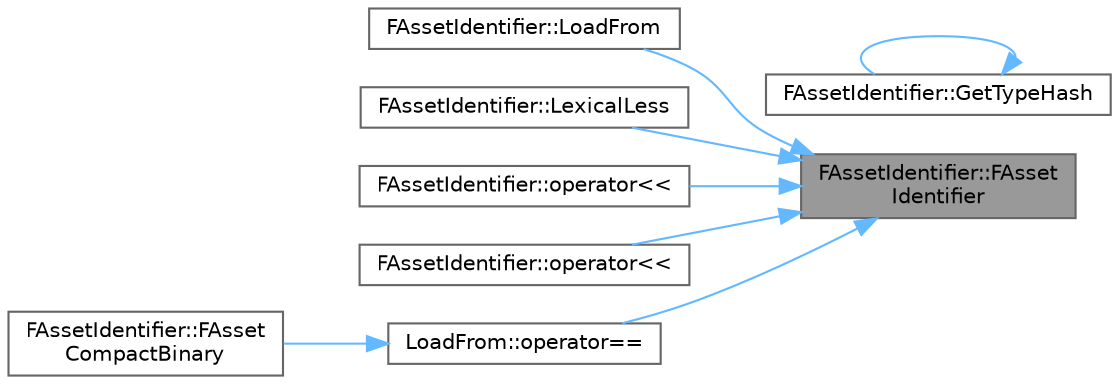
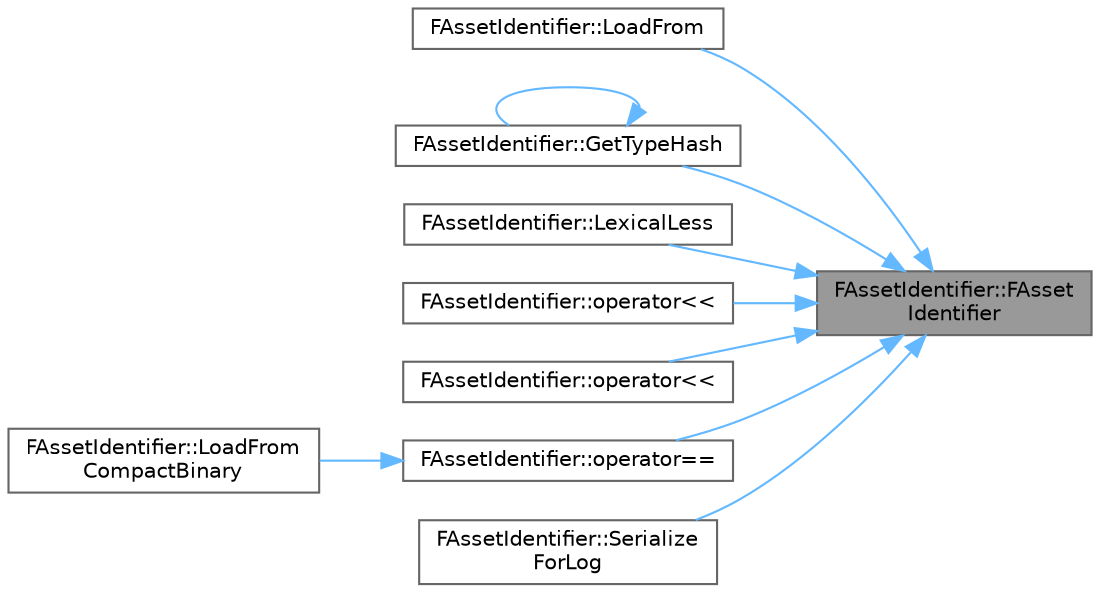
edge "FAssetIdentifier::GetTypeHash" -> "FAssetIdentifier::FAsset Identifier": added
node "FAssetIdentifier::FAsset CompactBinary": label "FAssetIdentifier::FAsset CompactBinary" -> "FAssetIdentifier::LoadFrom CompactBinary"
node "LoadFrom::operator==": label "LoadFrom::operator==" -> "FAssetIdentifier::operator=="
node "FAssetIdentifier::Serialize ForLog": added
